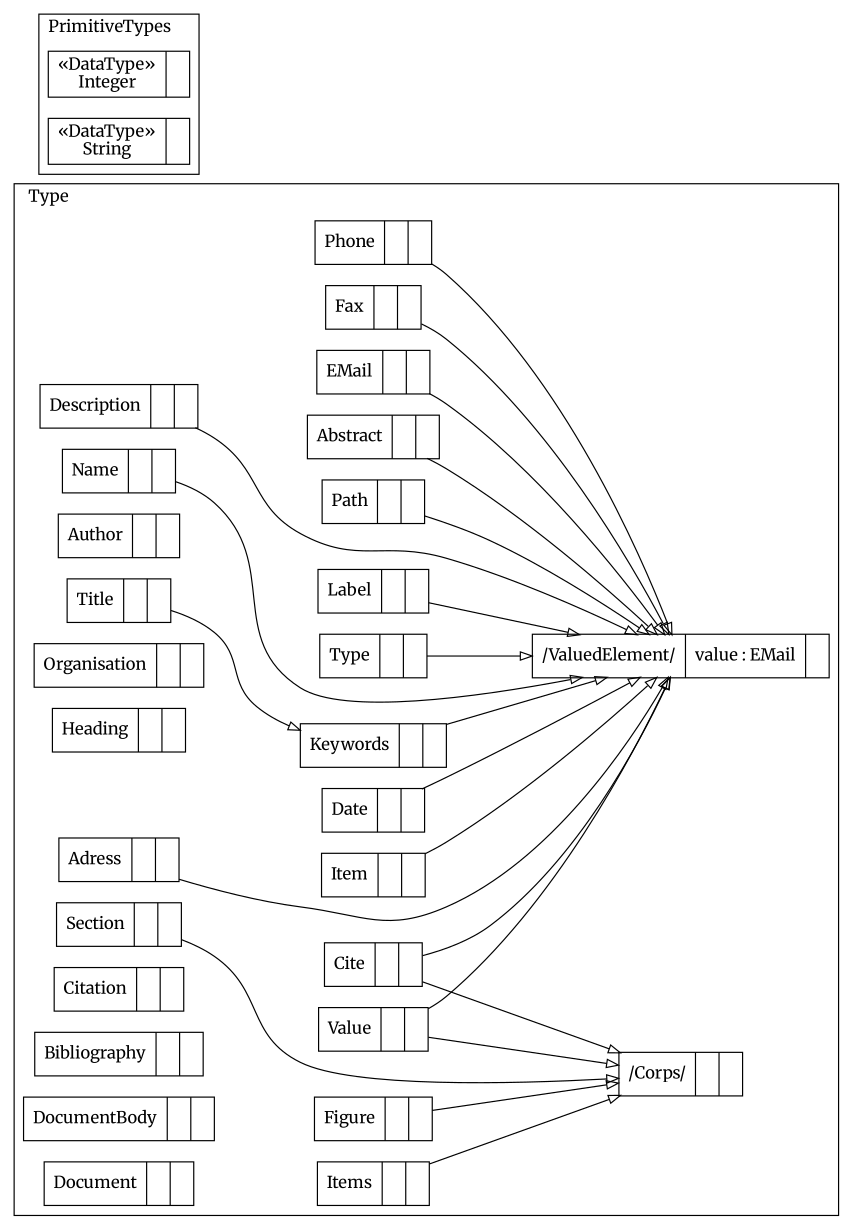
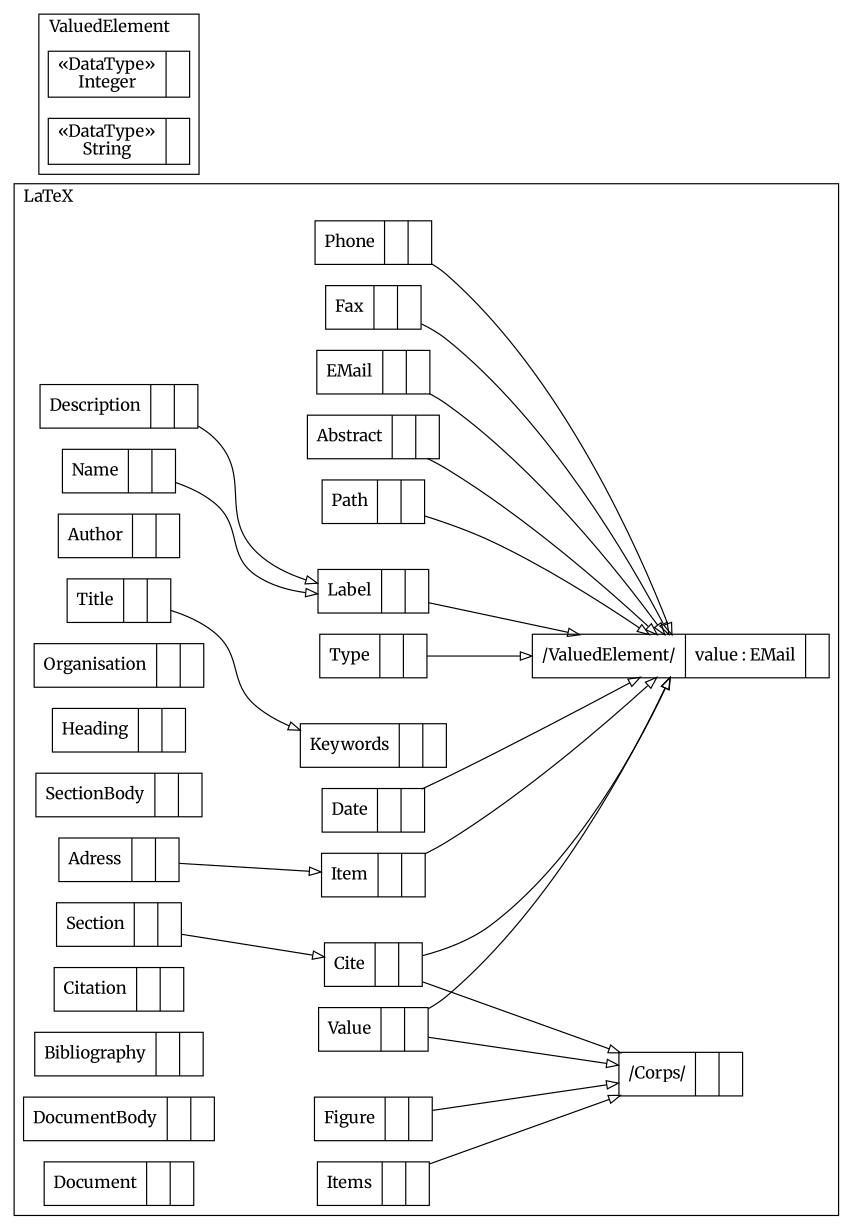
cluster "PrimitiveTypes": label "PrimitiveTypes" -> "ValuedElement"
cluster "Type": label "Type" -> "LaTeX"
edge "Description" -> "/ValuedElement/": now "Description" -> "Label"
edge "Name" -> "/ValuedElement/": now "Name" -> "Label"
edge "Keywords" -> "/ValuedElement/": removed
node "SectionBody": added
edge "Adress" -> "/ValuedElement/": now "Adress" -> "Item"
edge "Section" -> "/Corps/": now "Section" -> "Cite"
